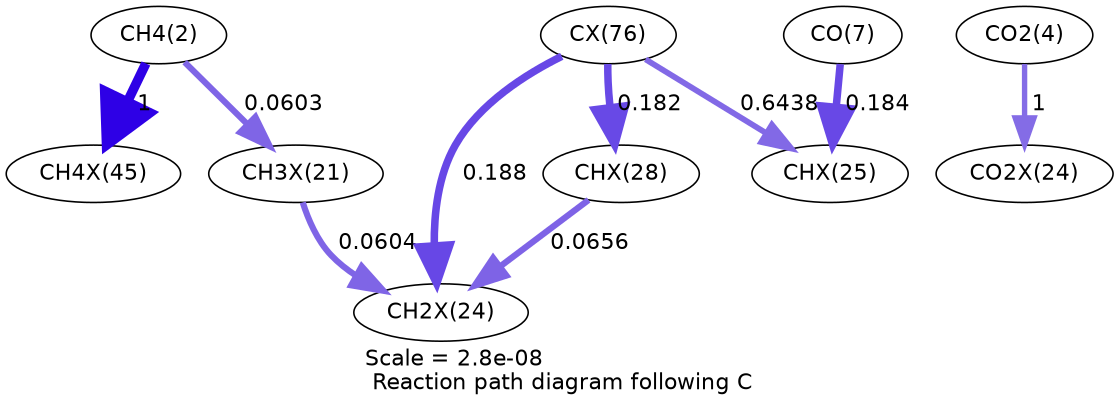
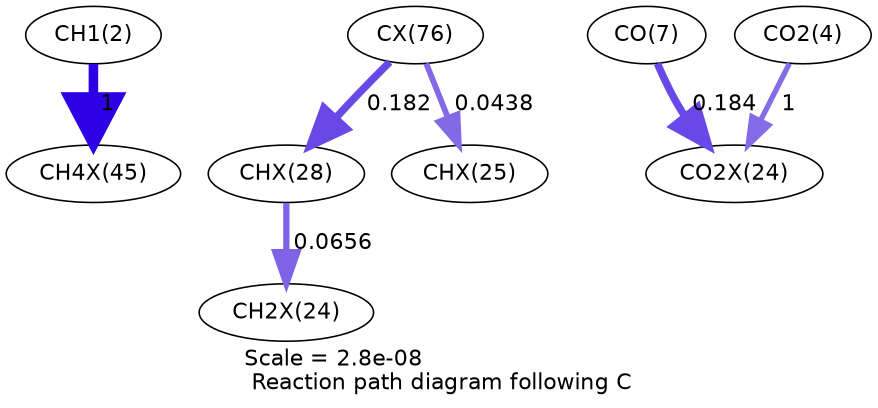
node "CH4(2)": label "CH4(2)" -> "CH1(2)"
edge "CO(7)" -> "CHX(25)": now "CO(7)" -> "CO2X(24)"
edge "CX(76)" -> "CHX(25)": label " 0.6438" -> " 0.0438"
edge "CX(76)" -> "CH2X(24)": removed, label "0.188"
node "CH3X(21)": removed
